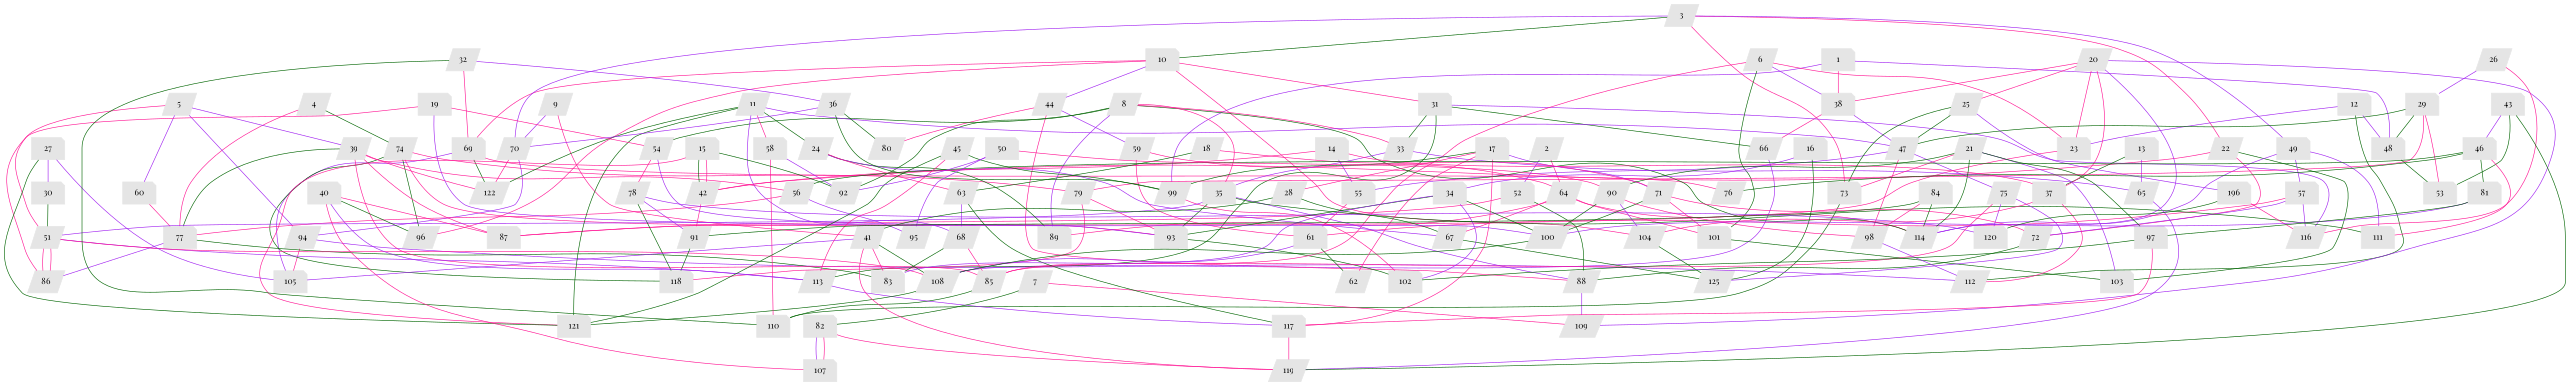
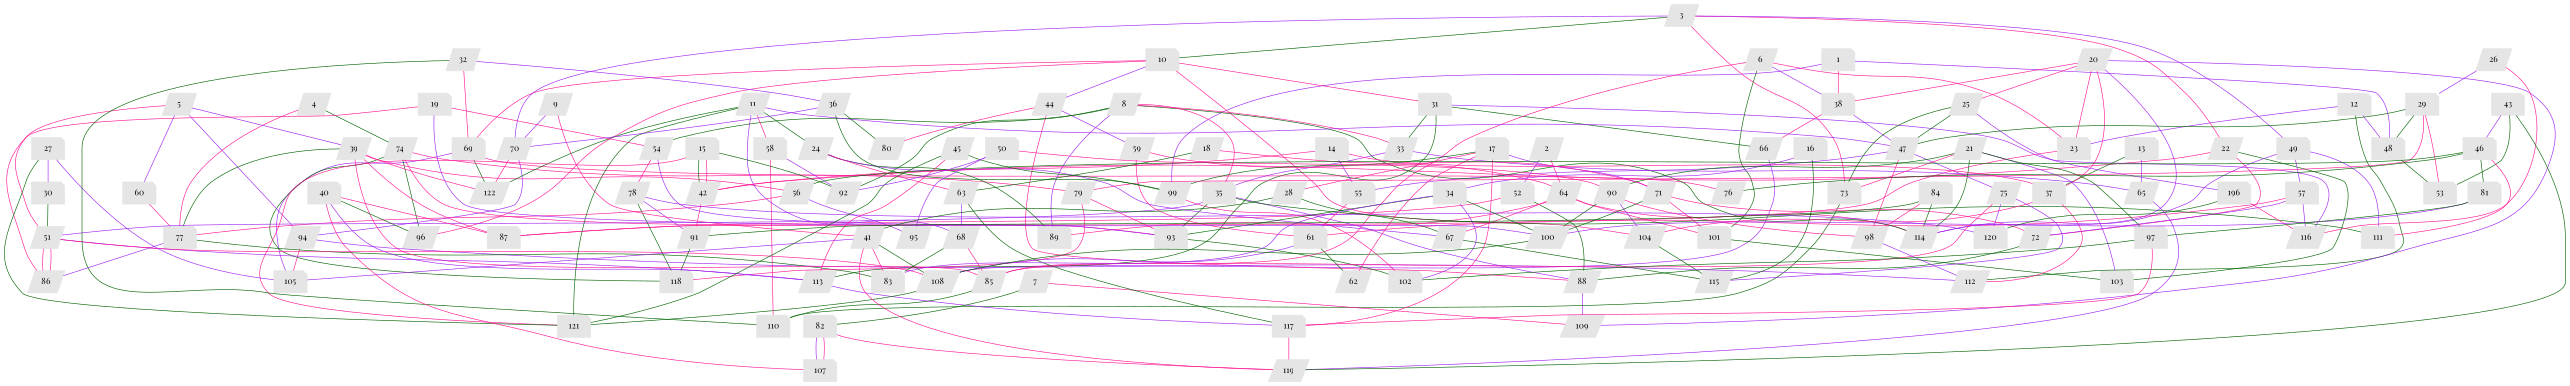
node "125": label "125" -> "115"
